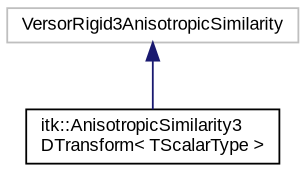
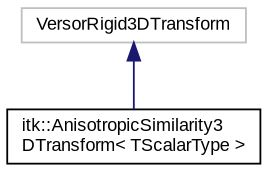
node "VersorRigid3AnisotropicSimilarity": label "VersorRigid3AnisotropicSimilarity" -> "VersorRigid3DTransform"
